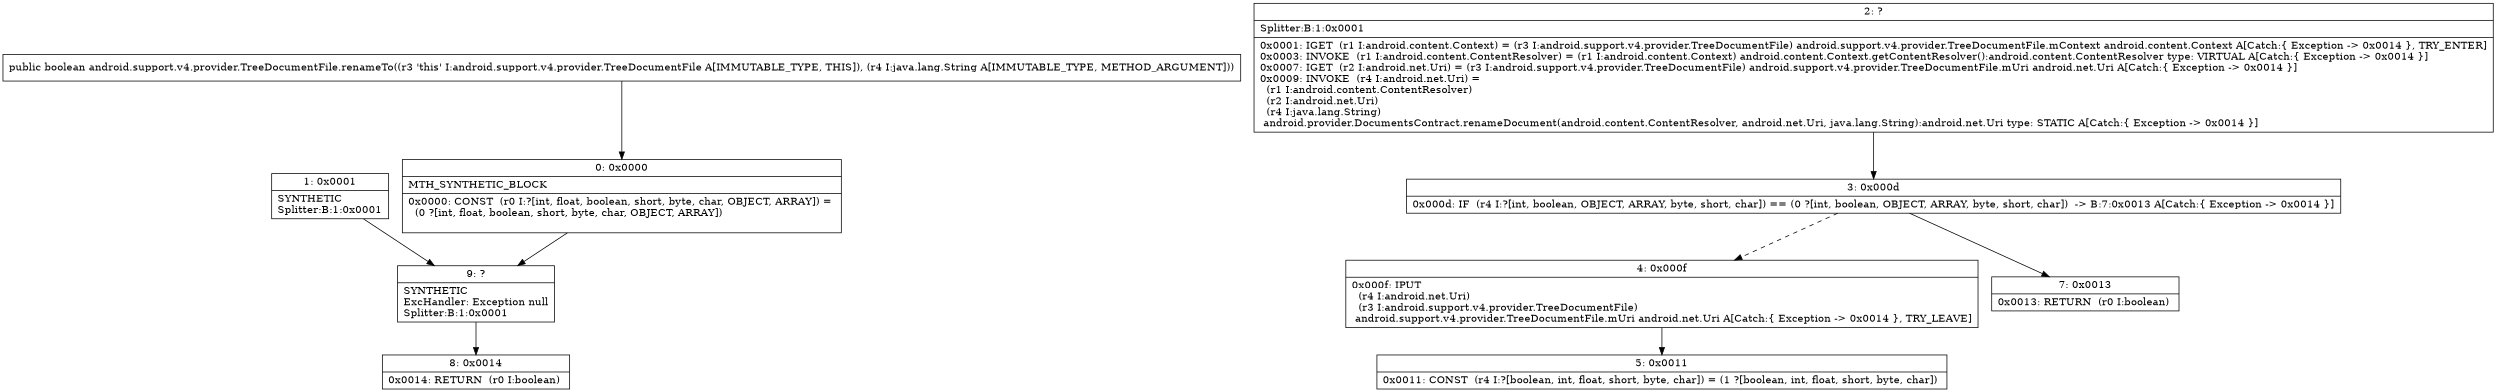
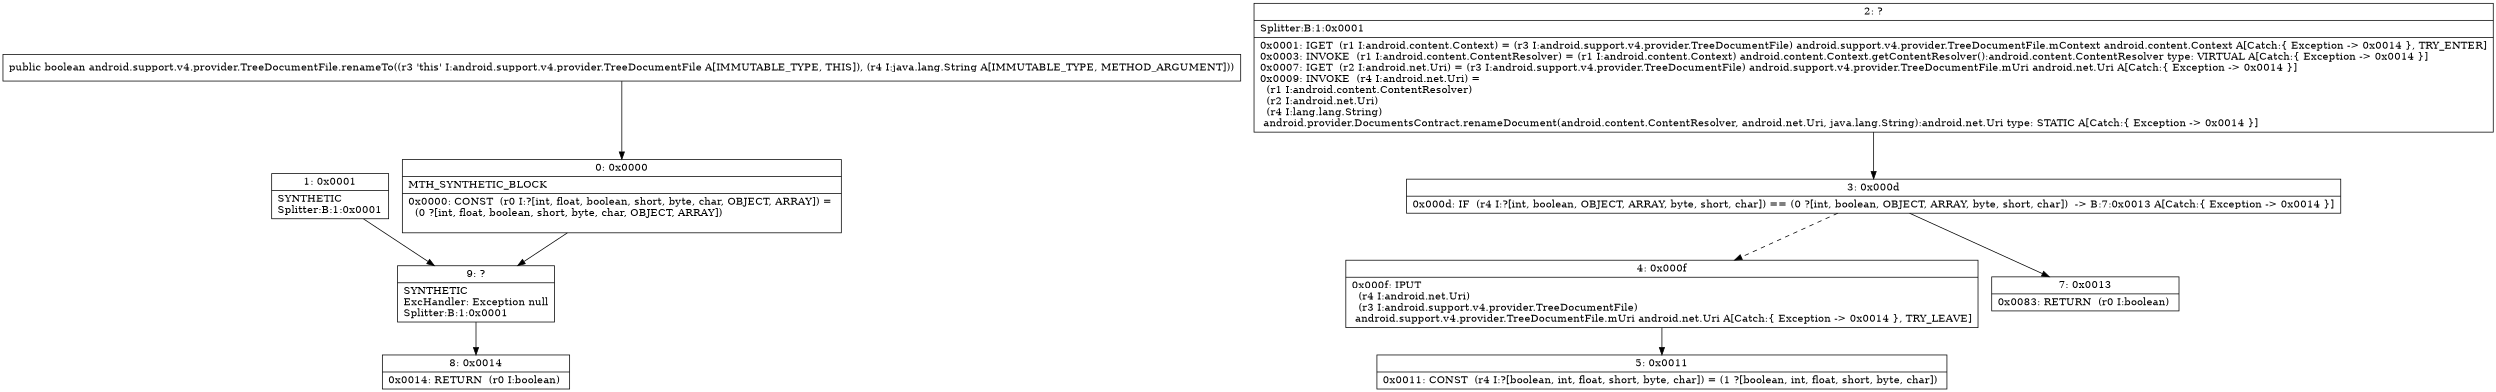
node "2: ?": text "(r4 I:java.lang.String)" -> "(r4 I:lang.lang.String)"
node "7: 0x0013": text "0x0013: RETURN  (r0 I:boolean)" -> "0x0083: RETURN  (r0 I:boolean)"
